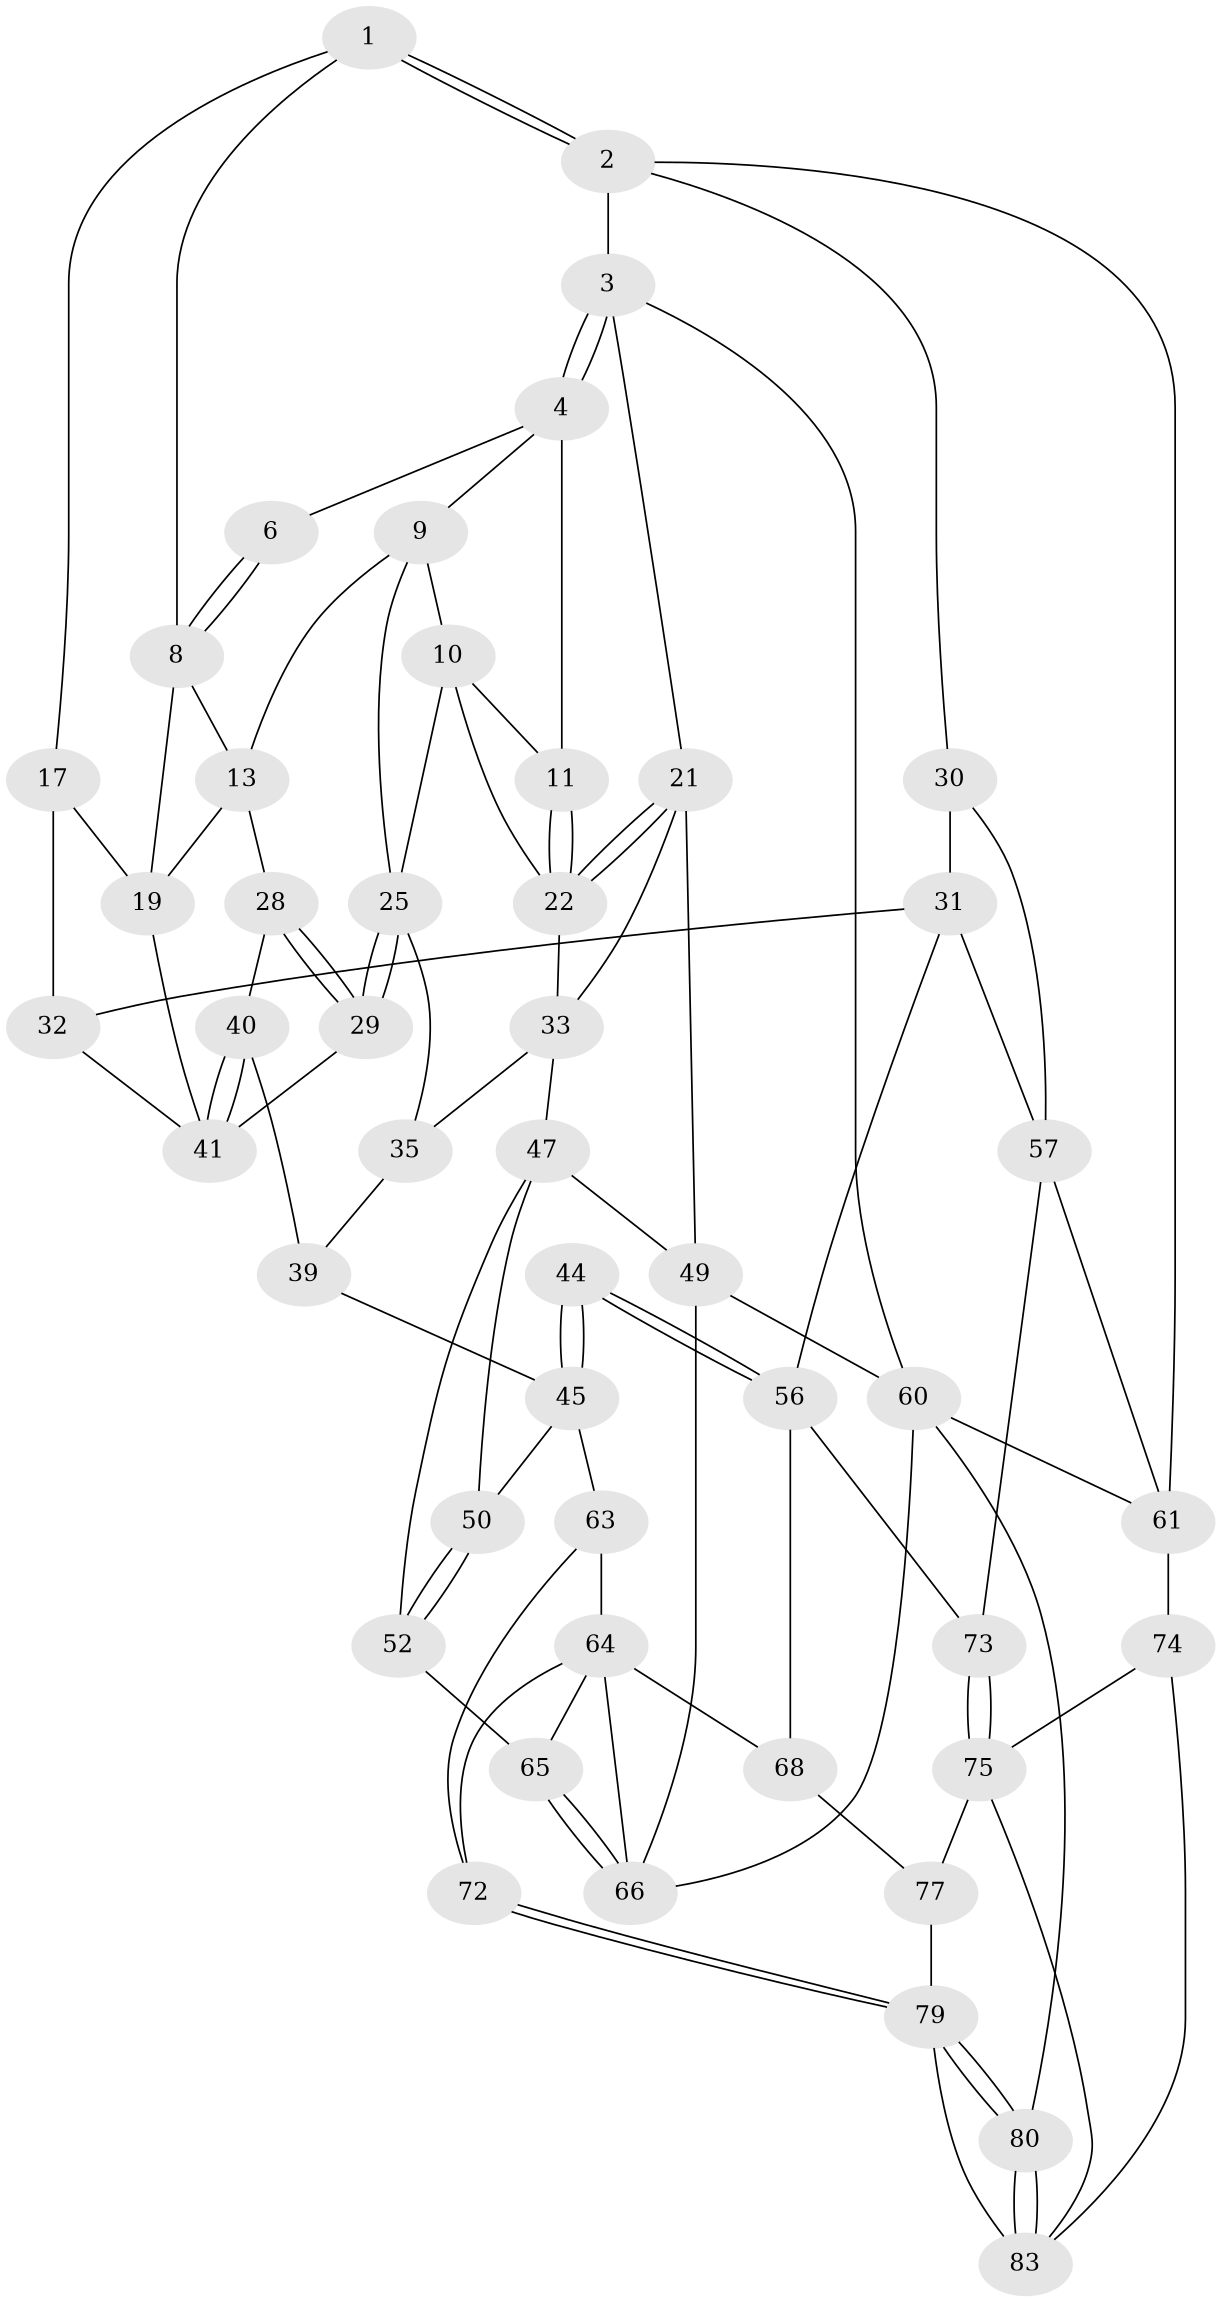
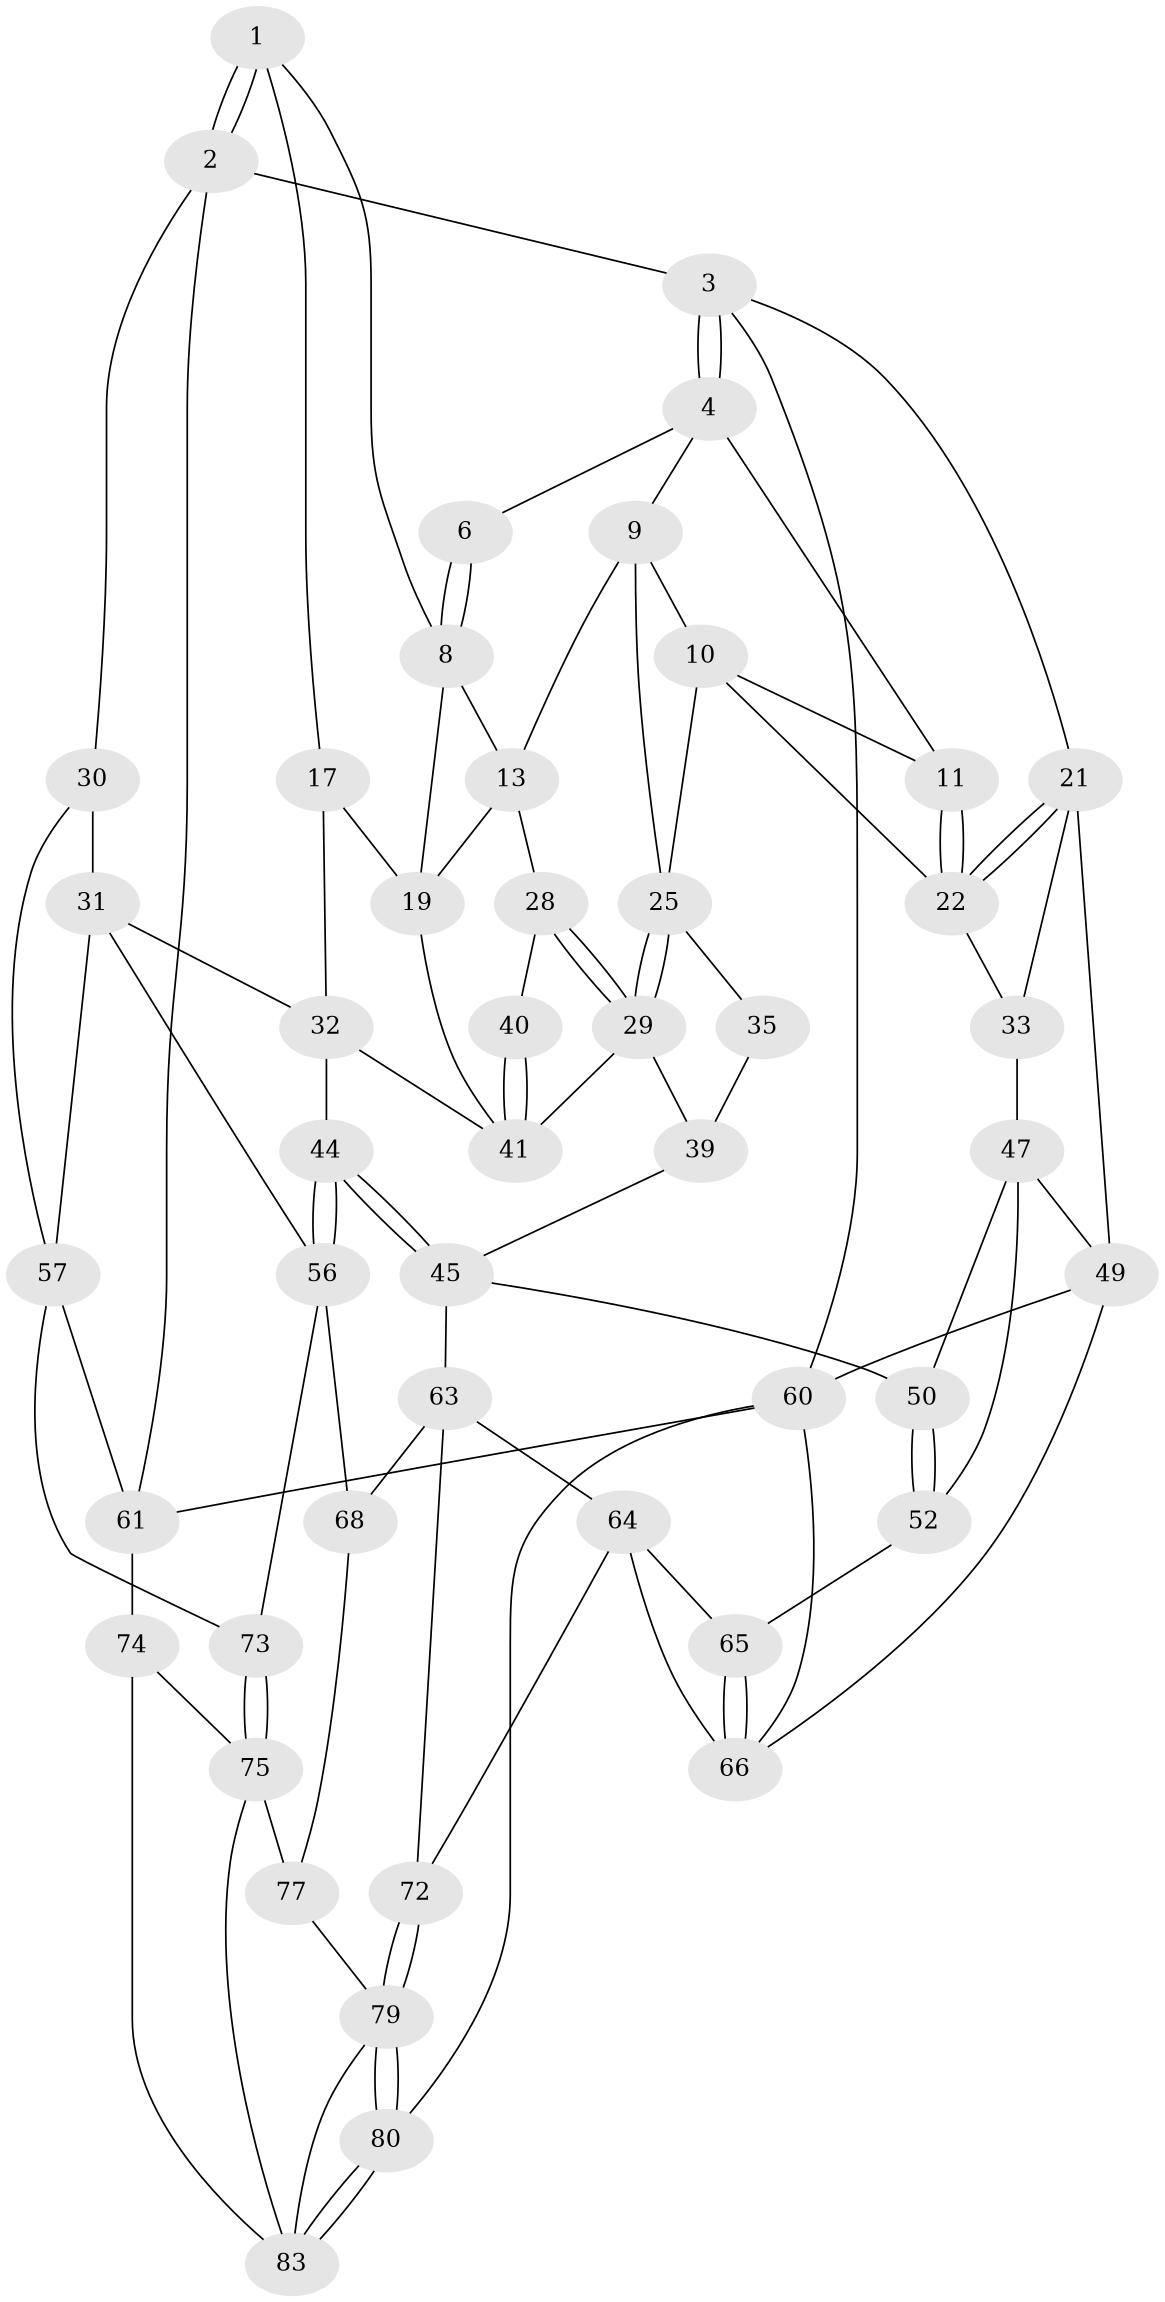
edge "32" -- "44": added
edge "33" -- "35": removed
edge "40" -- "39": now "29" -- "39"
edge "64" -- "68": now "63" -- "68"
